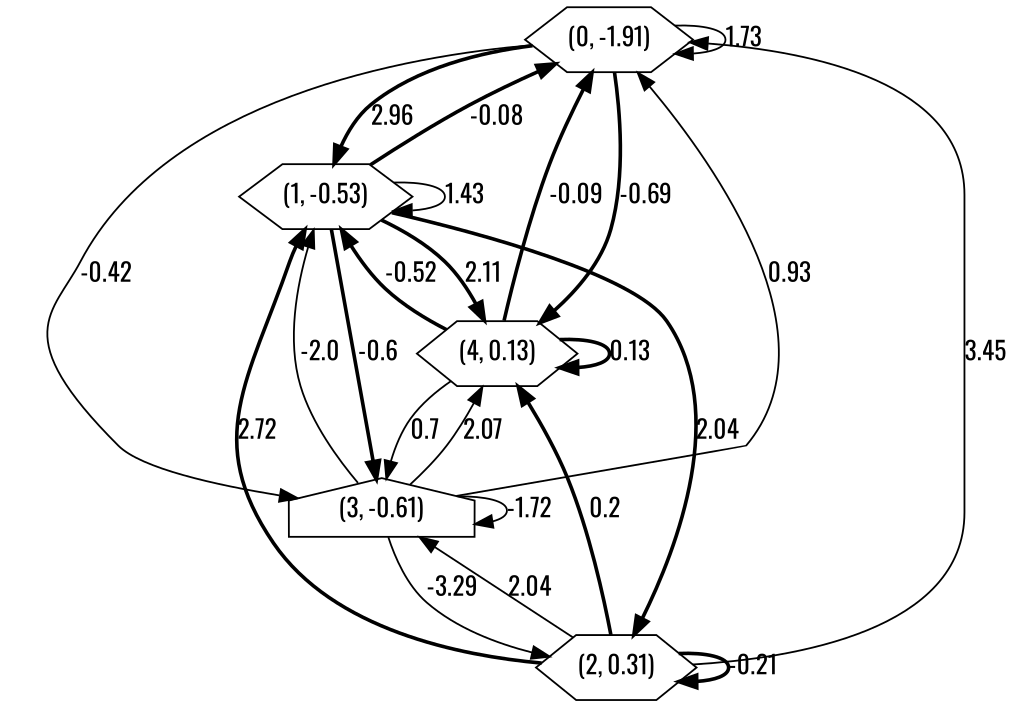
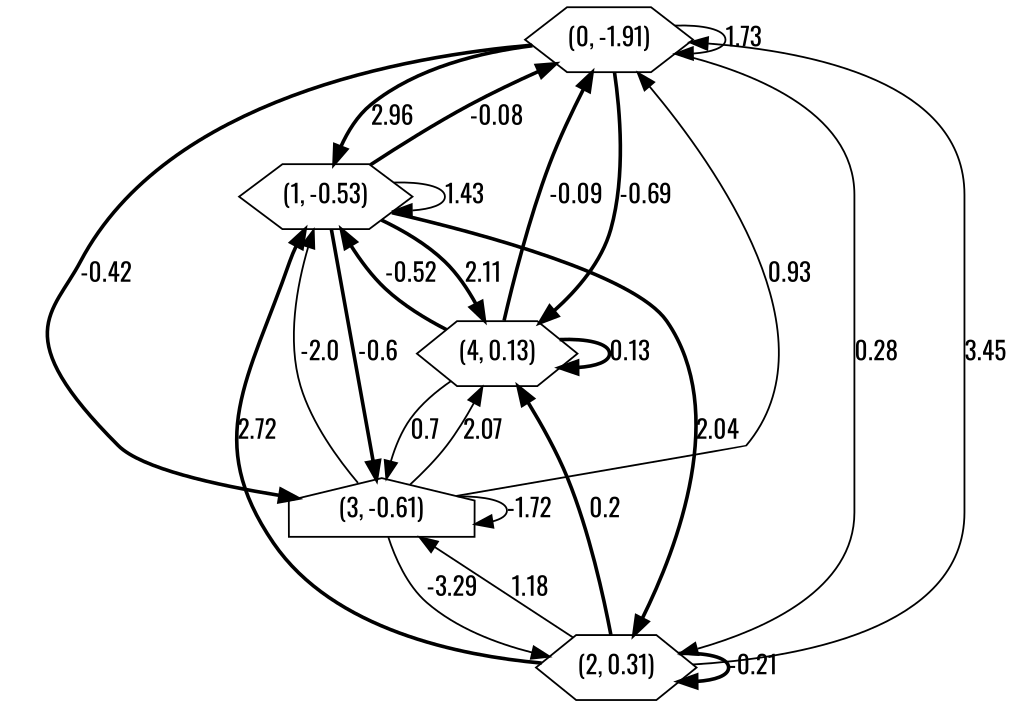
edge "(0, -1.91)" -> "(3, -0.61)": style solid -> bold
edge "(0, -1.91)" -> "(2, 0.31)": added, label "0.28"
edge "(2, 0.31)" -> "(3, -0.61)": label "2.04" -> "1.18"
